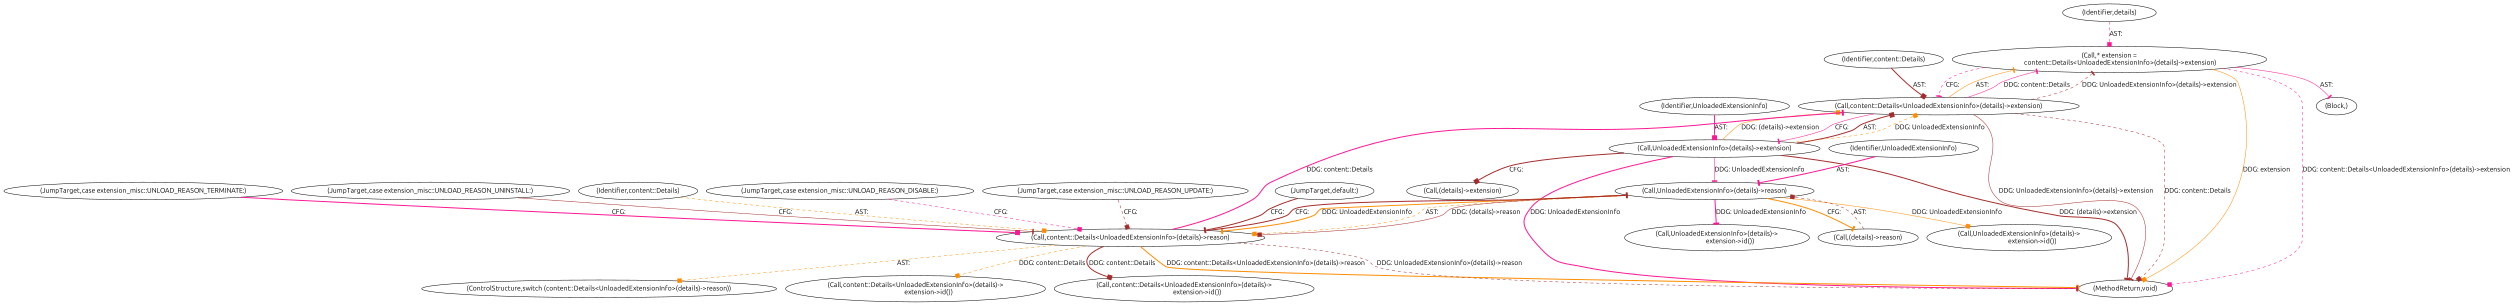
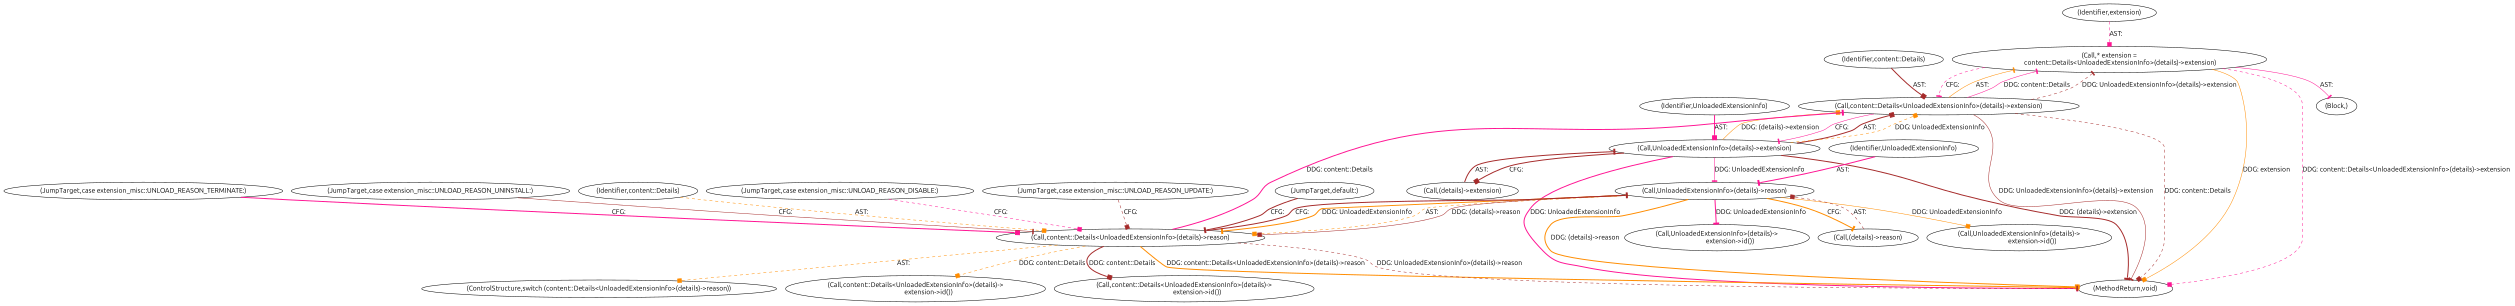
node "(Identifier,details)": label "(Identifier,details)" -> "(Identifier,extension)"
edge "(Call,(details)->extension)" -> "(Call,UnloadedExtensionInfo>(details)->extension)": added, label "AST:"
edge "(Call,UnloadedExtensionInfo>(details)->reason)" -> "(MethodReturn,void)": added, label "DDG: (details)->reason"
